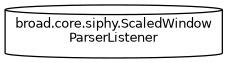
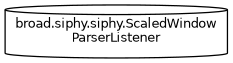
node "broad.core.siphy.ScaledWindow ParserListener": label "broad.core.siphy.ScaledWindow ParserListener" -> "broad.siphy.siphy.ScaledWindow ParserListener"
